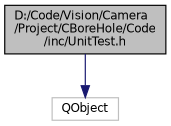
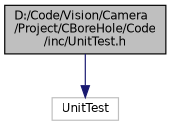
node "QObject": label "QObject" -> "UnitTest"
